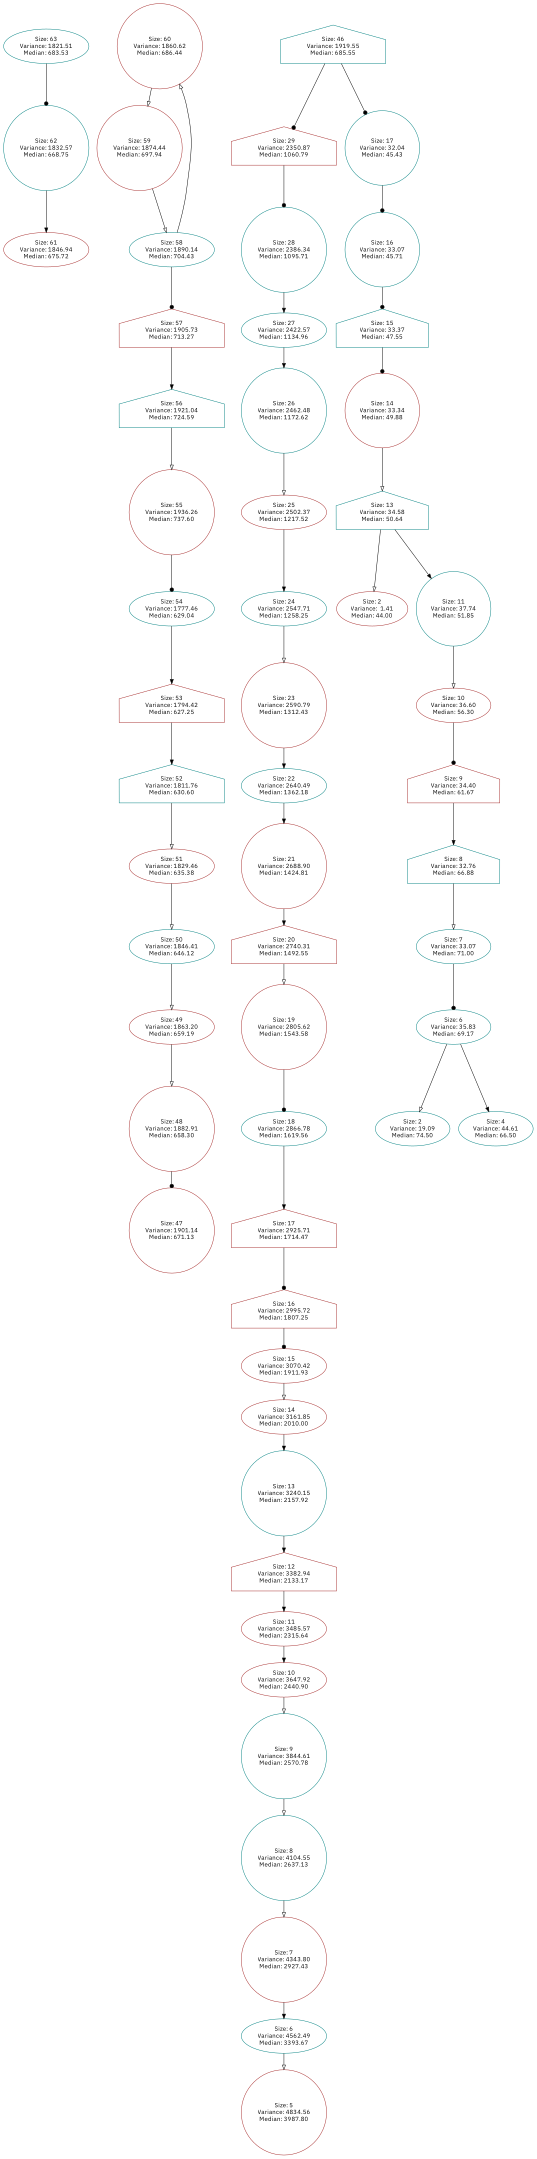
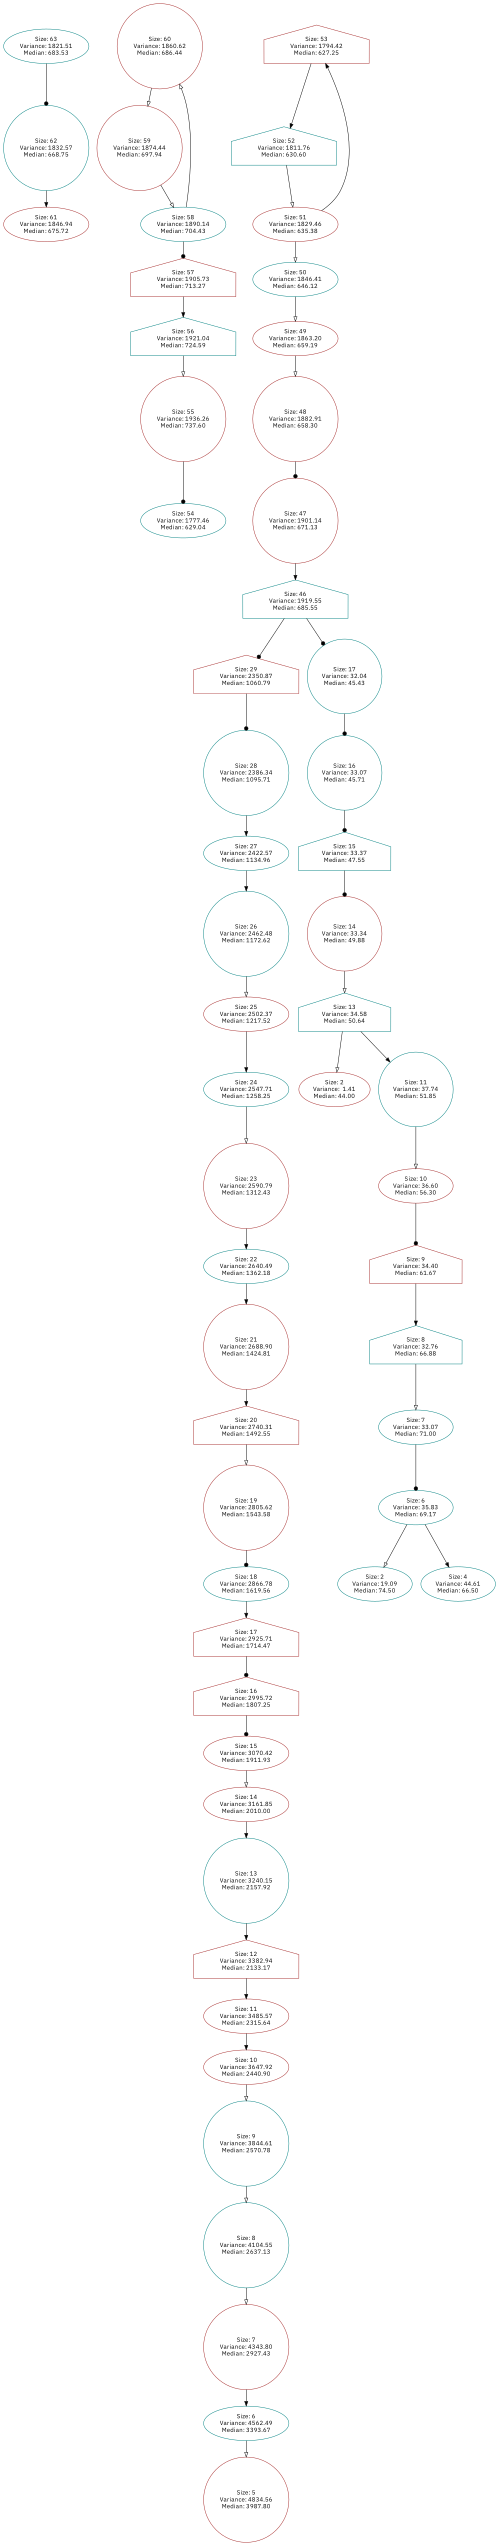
edge "Size: 47 Variance: 1901.14 Median: 671.13" -> "Size: 46 Variance: 1919.55 Median: 685.55": added
edge "Size: 54 Variance: 1777.46 Median: 629.04" -> "Size: 53 Variance: 1794.42 Median: 627.25": now "Size: 51 Variance: 1829.46 Median: 635.38" -> "Size: 53 Variance: 1794.42 Median: 627.25"
